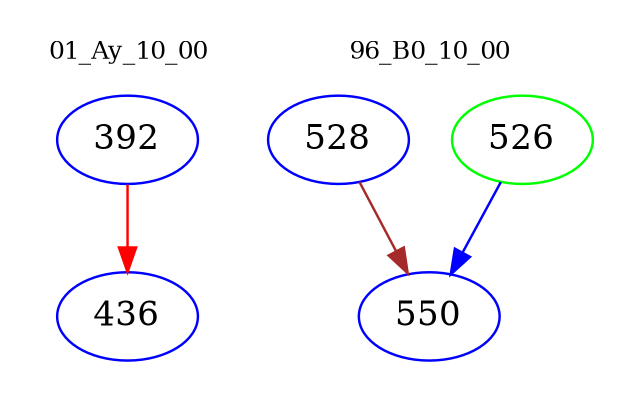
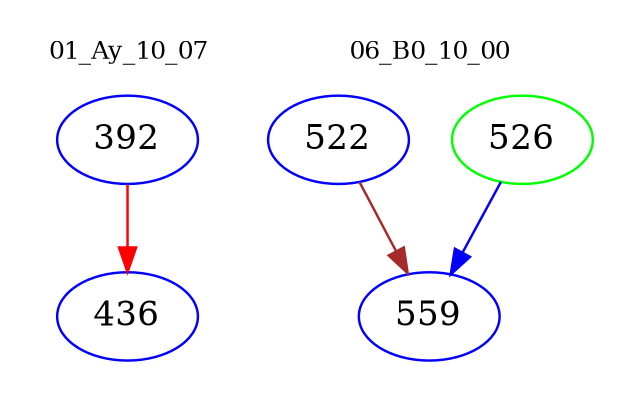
cluster "01_Ay_10_00": label "01_Ay_10_00" -> "01_Ay_10_07"
cluster "96_B0_10_00": label "96_B0_10_00" -> "06_B0_10_00"
node "528": label "528" -> "522"
node "550": label "550" -> "559"
